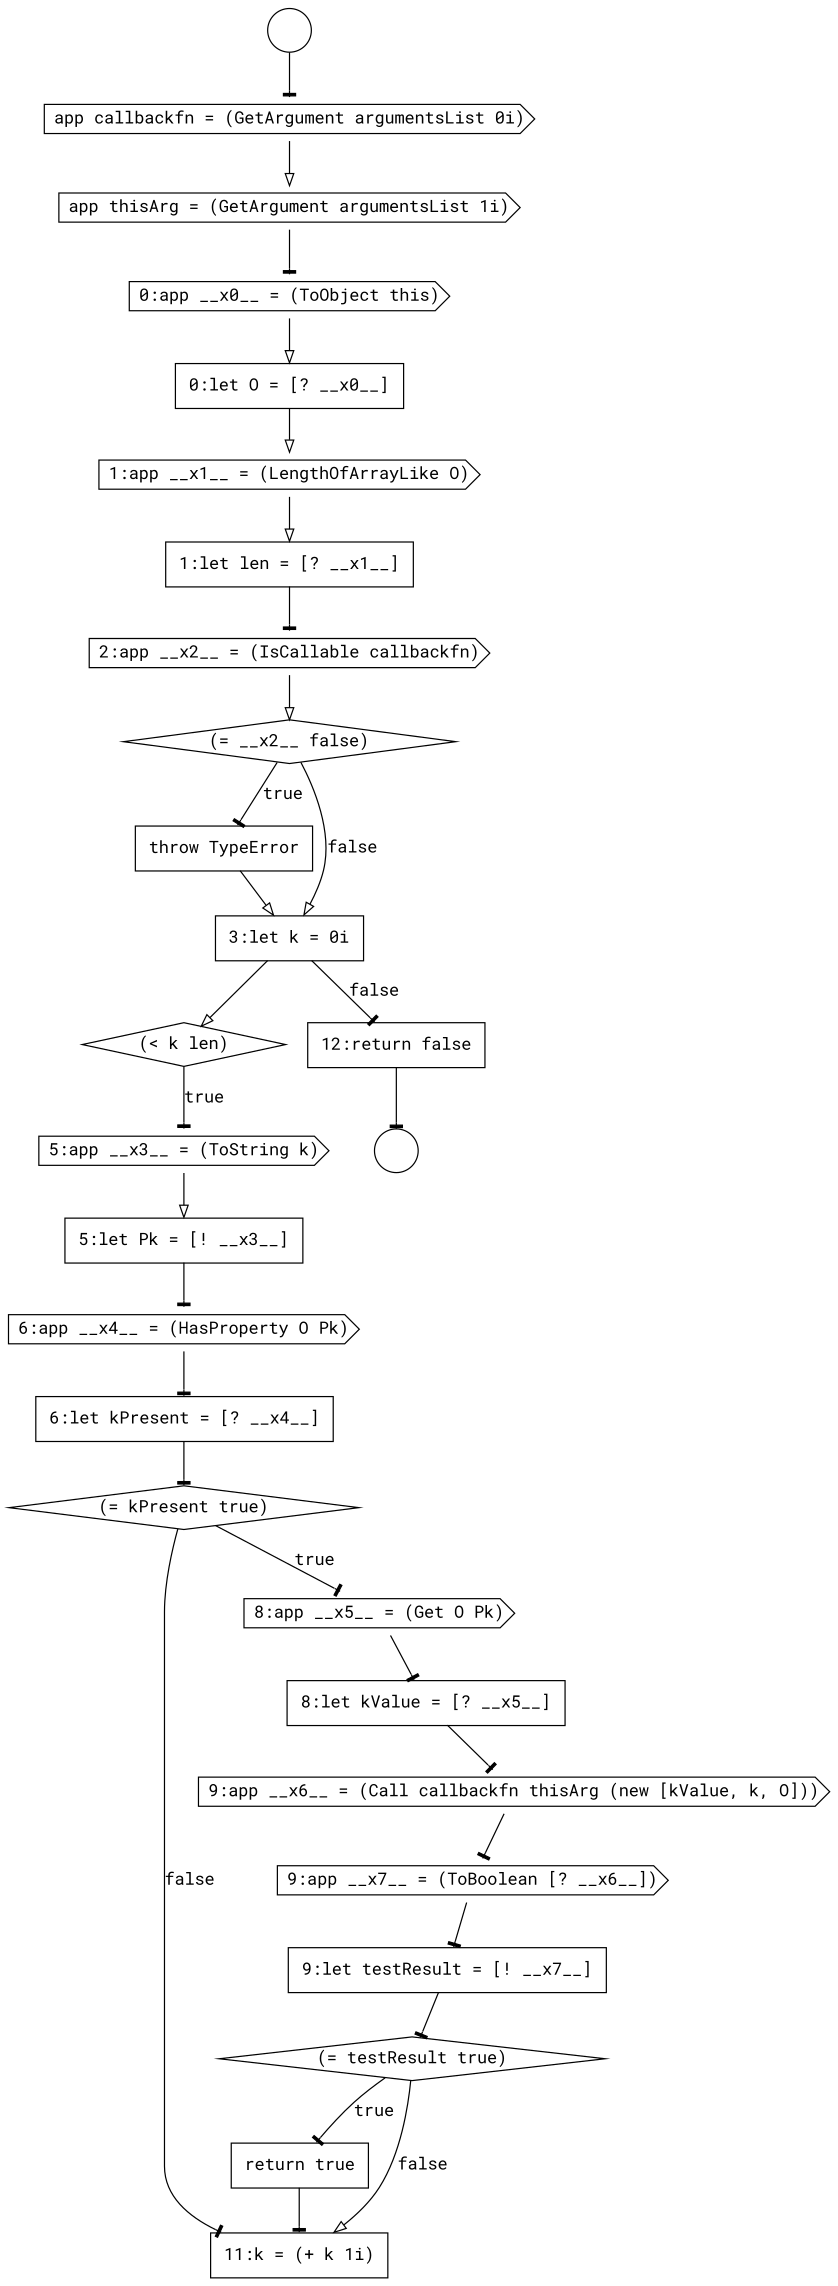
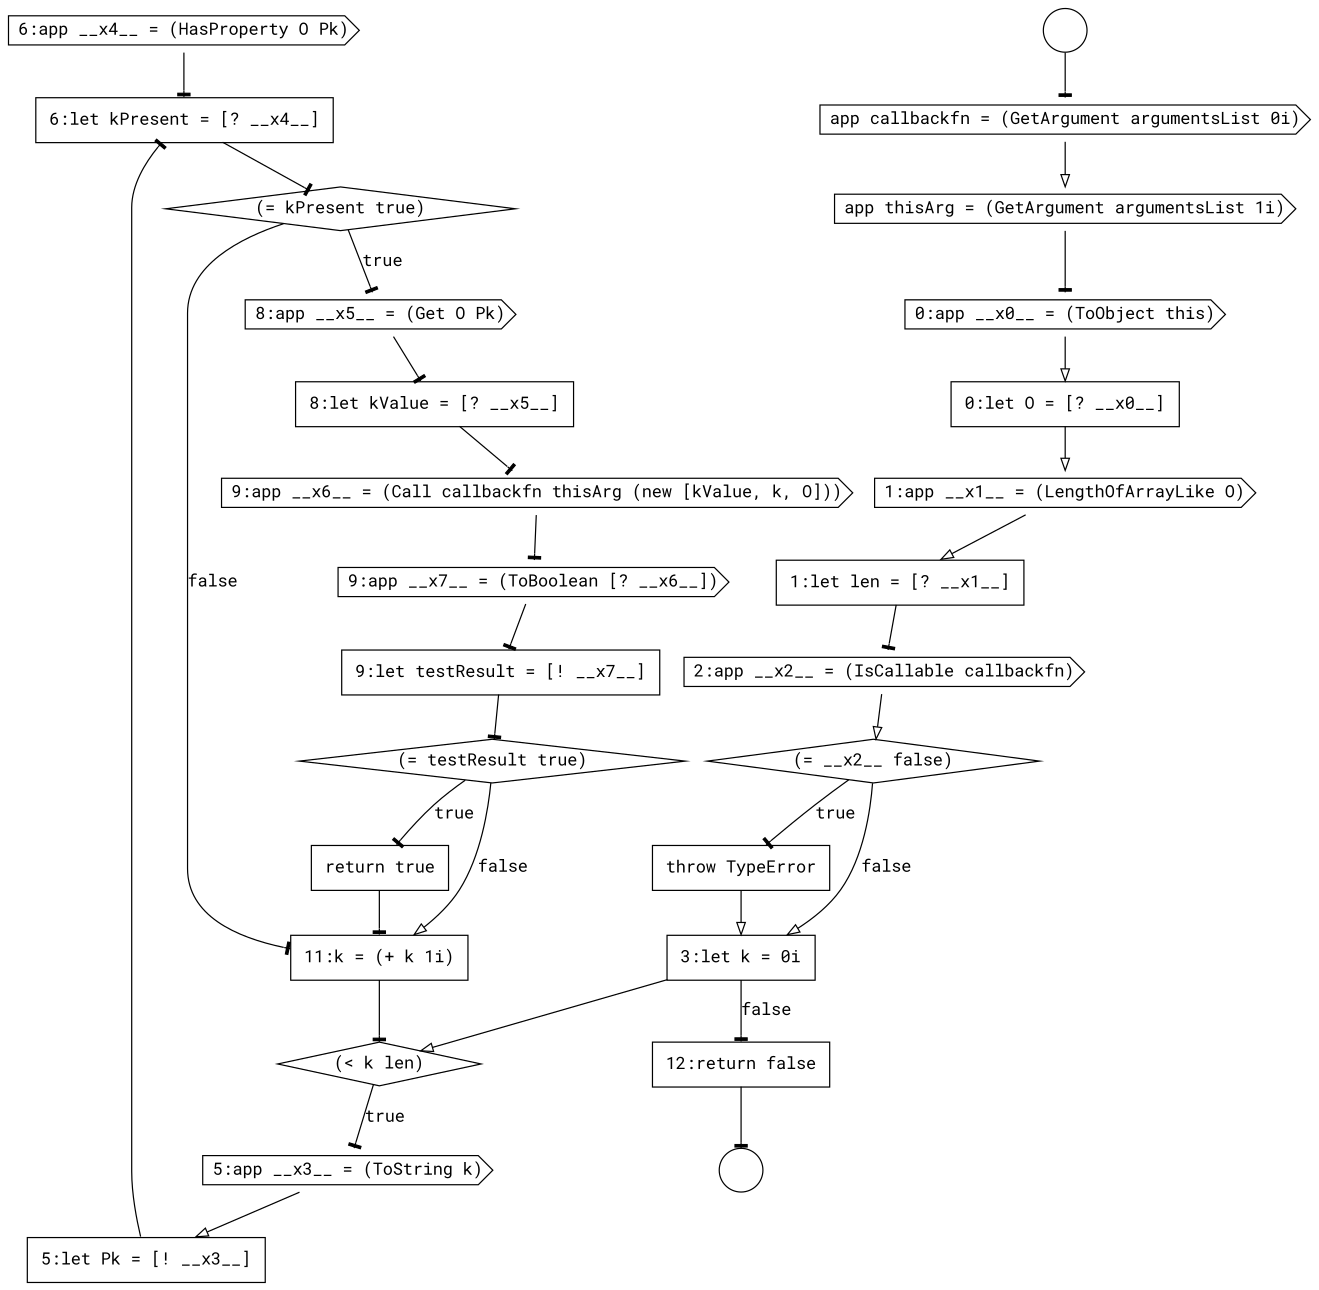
edge "11:k = (+ k 1i)" -> "(< k len)": added
edge "5:let Pk = [! __x3__]" -> "6:app __x4__ = (HasProperty O Pk)": now "5:let Pk = [! __x3__]" -> "6:let kPresent = [? __x4__]"
